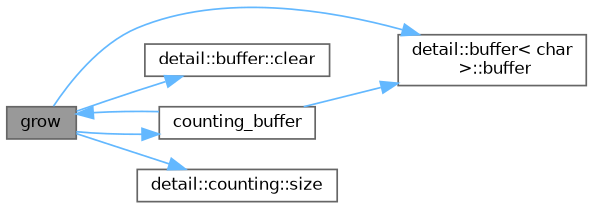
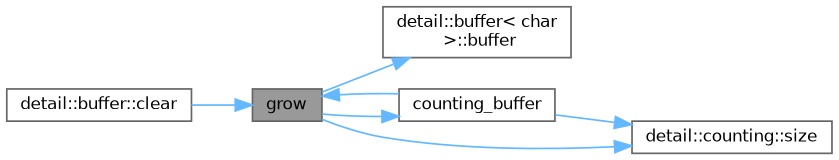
edge "grow" -> "detail::buffer::clear": reversed
edge "counting_buffer" -> "detail::buffer< char >::buffer": now "counting_buffer" -> "detail::counting::size"
